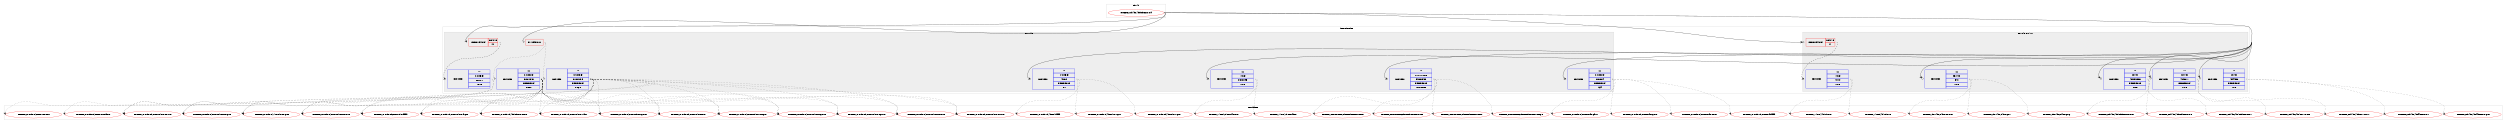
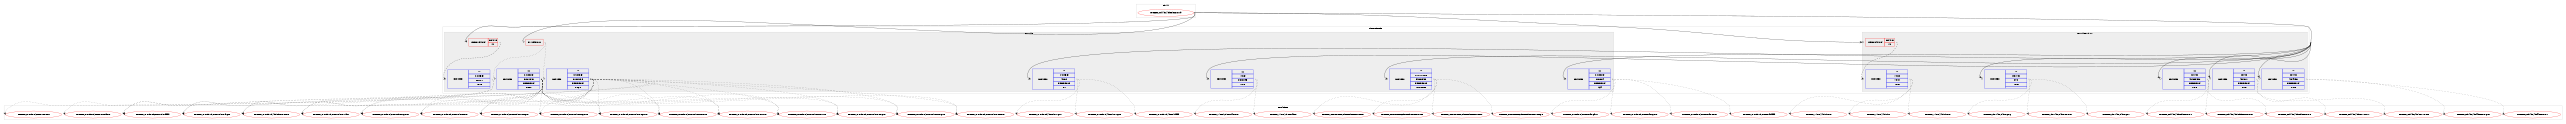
node "portage://sys-devel/virtual-1.11.6-r3": label "portage://sys-devel/virtual-1.11.6-r3" -> "portage://sys-devel/automake-1.11.6-r3"
node "portage://virtual/libintl-0": added
